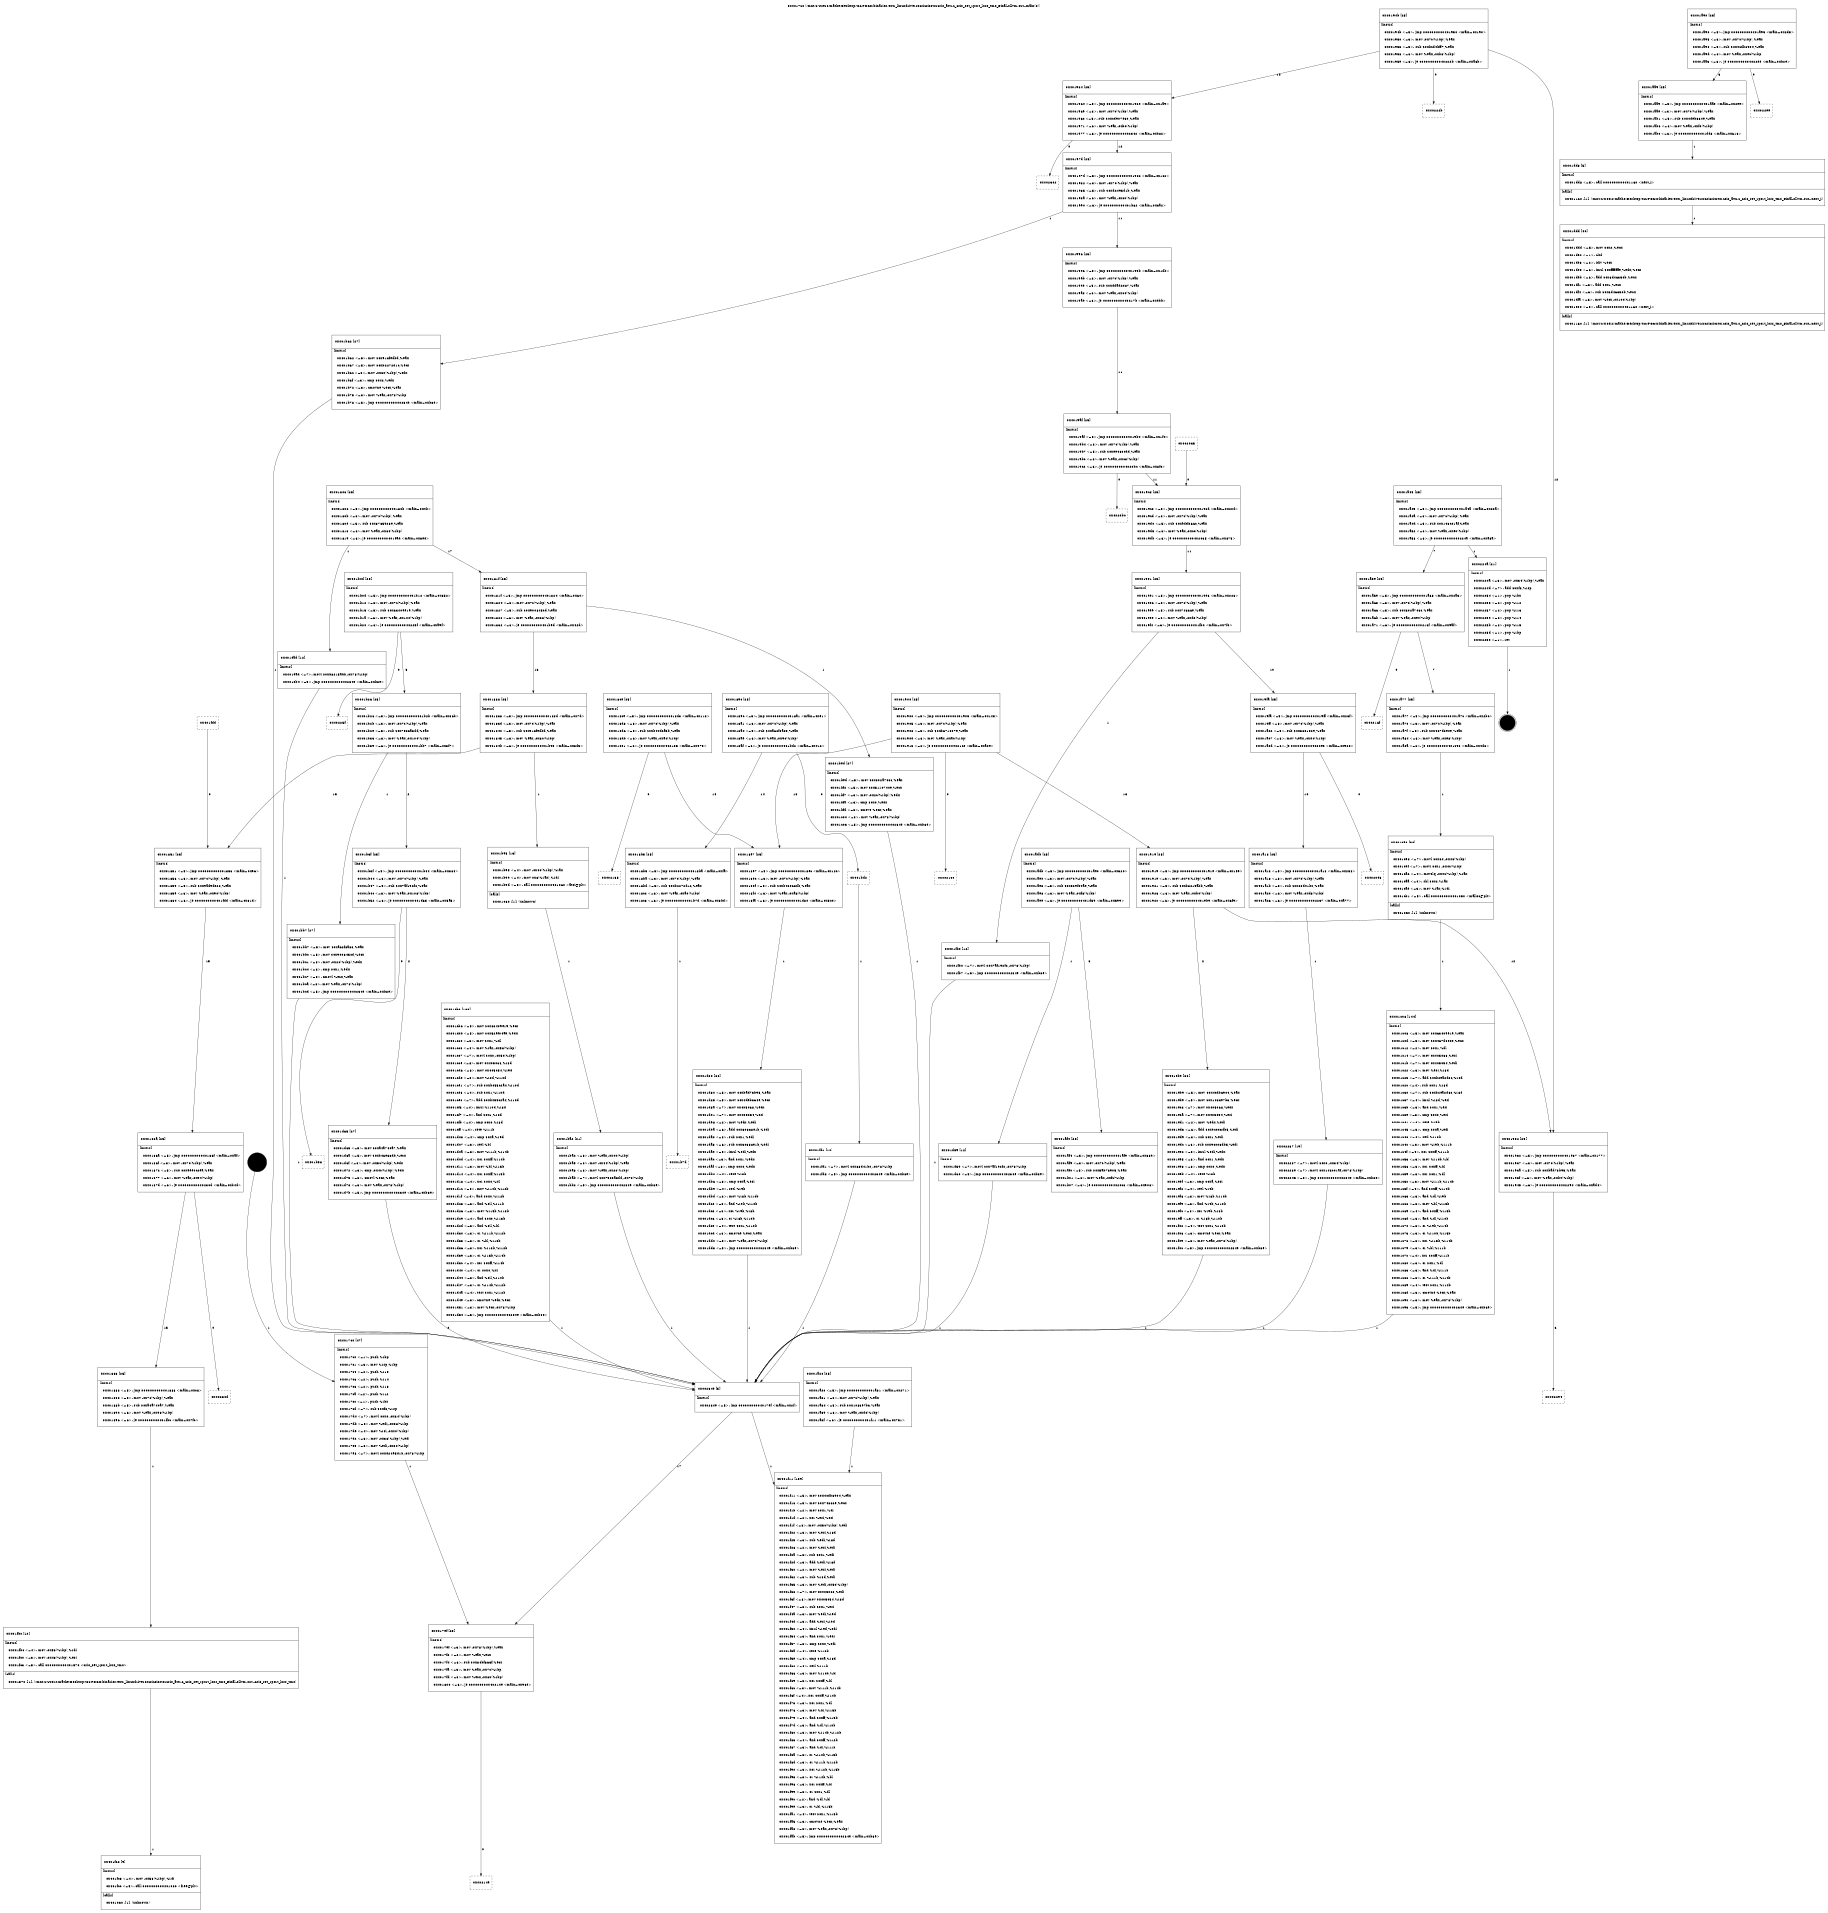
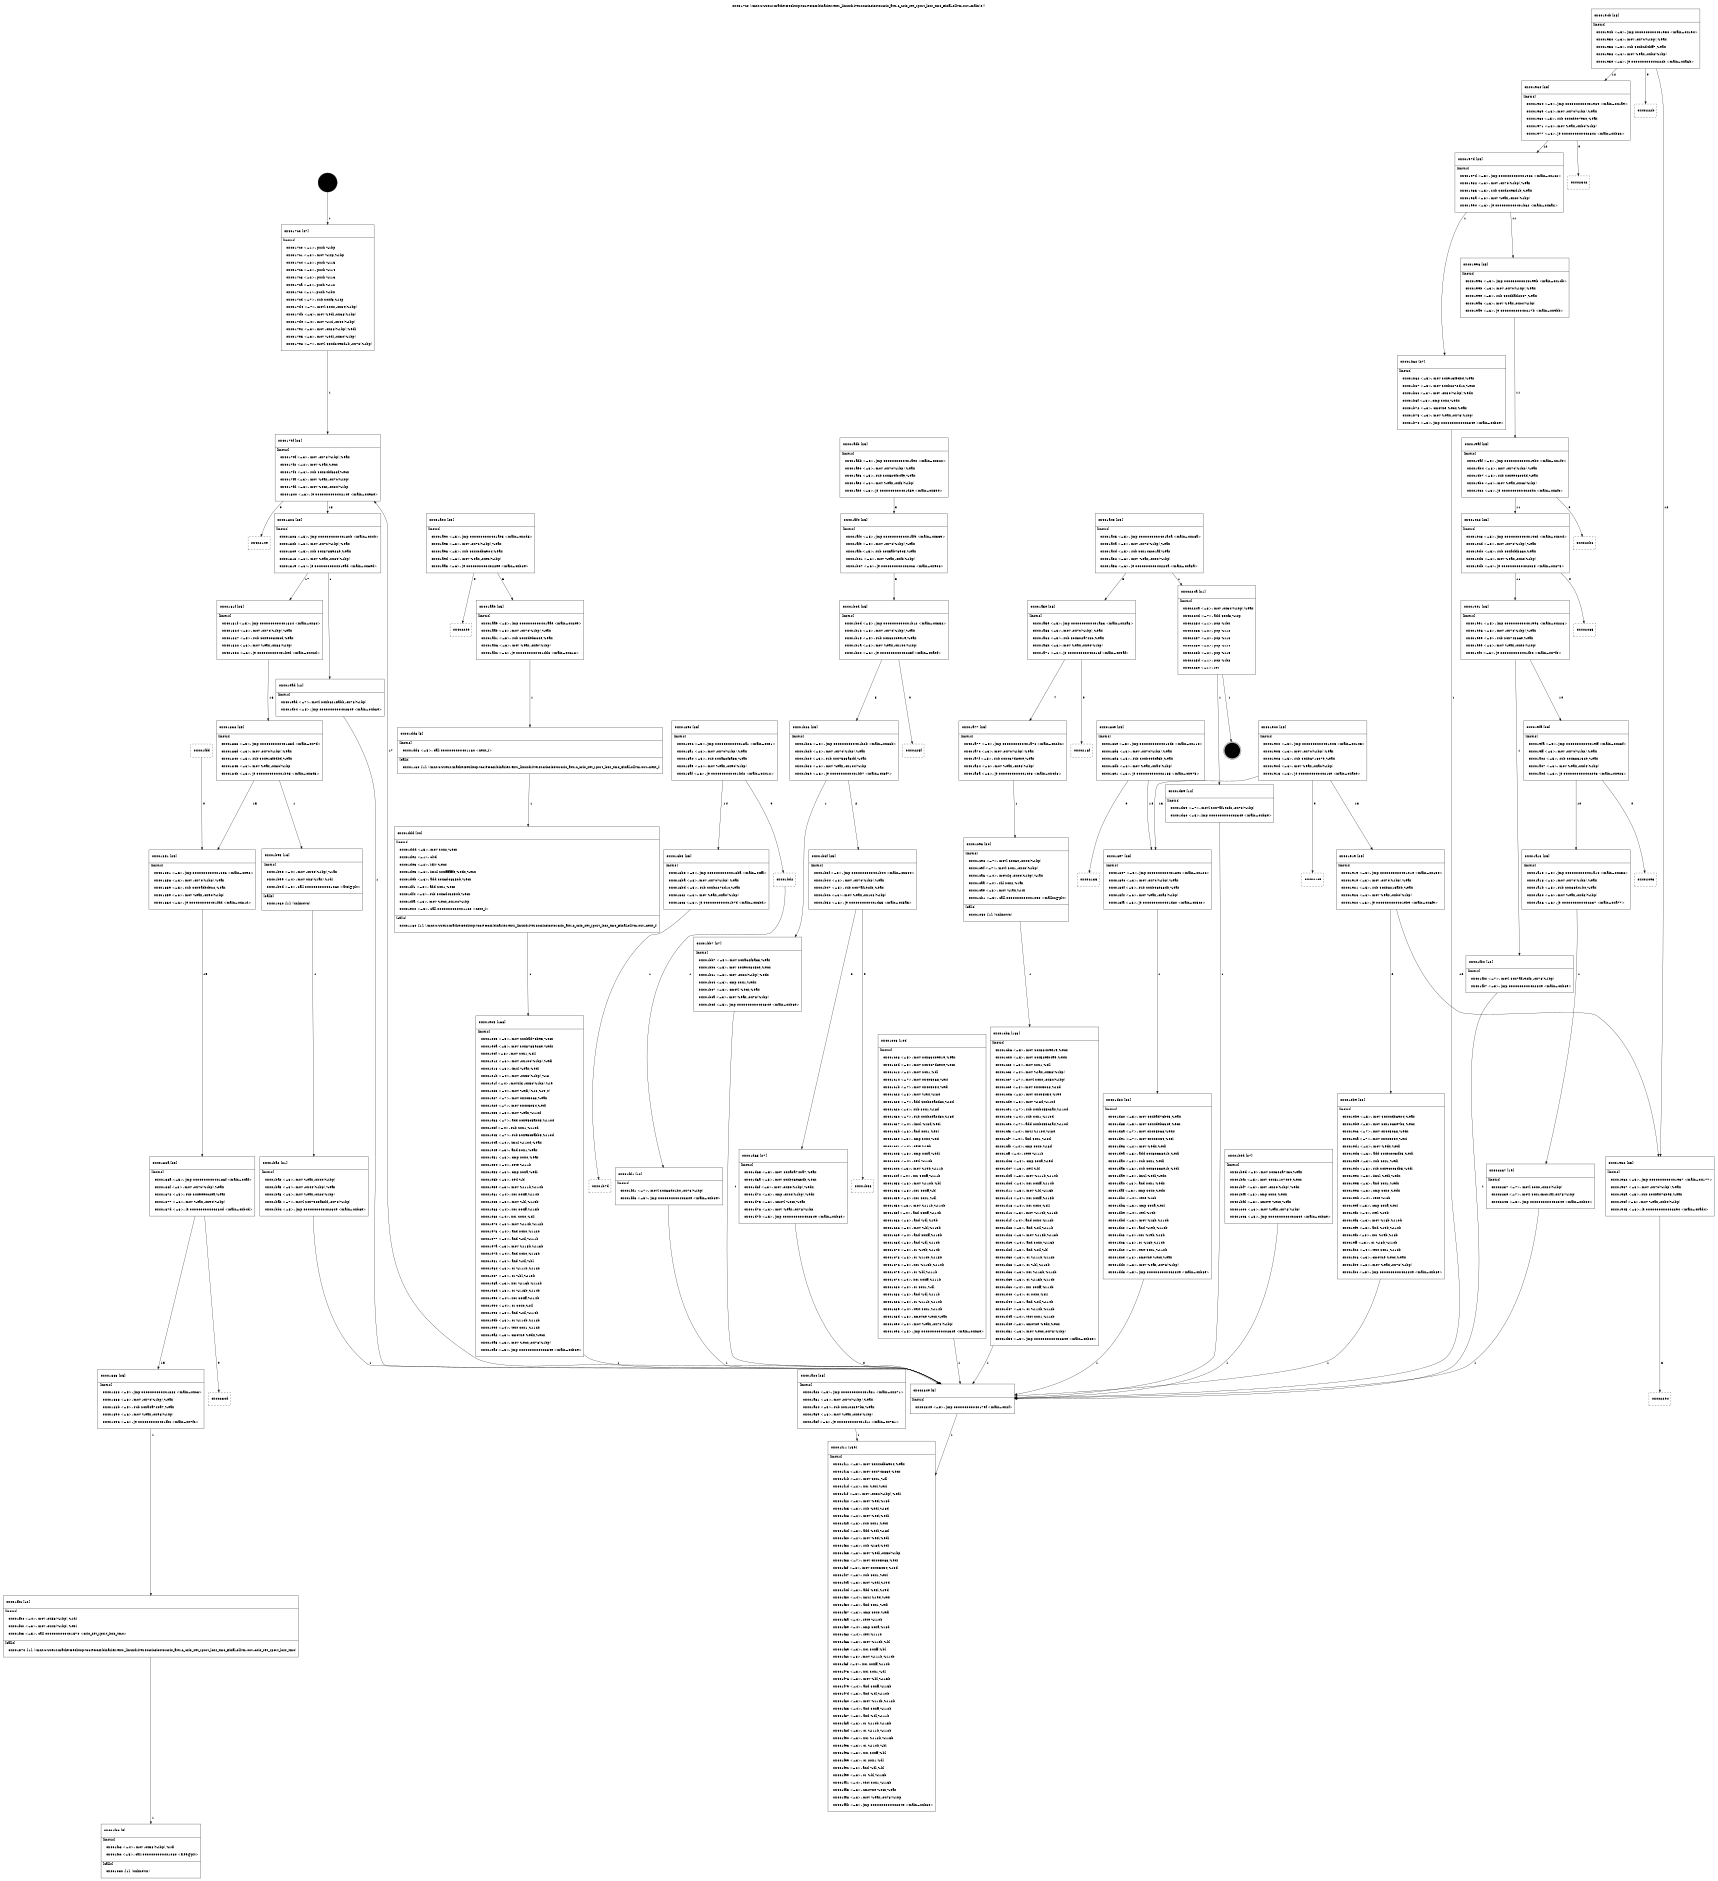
edge "0x402035" -> "0x4019c8 [25]": reversed
edge "0x4017ef [23]" -> "0x401806 [25]": added, label "18"
edge "0x401a45 [25]" -> "0x401a5e [25]": label " 7" -> " 3"
edge "0x401af4 [25]" -> "0x401b0d [25]": added, label "3"
edge "0x40181f [25]" -> "0x401bed [27]": removed, label "1"
edge "0x401c98 [30]" -> "0x401c08 [144]": now "0x401c98 [30]" -> "0x401cb6 [163]"
edge "0x401adb [25]" -> "0x401d59 [12]": now "0x40224a [21]" -> "0x401d59 [12]"
node "0x401e05 [168]": added
